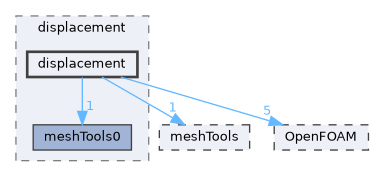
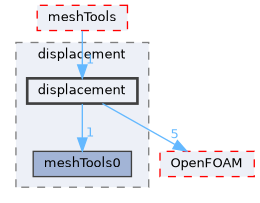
edge "displacement" -> "meshTools": reversed
node "meshTools": color grey25 -> red
node "OpenFOAM": color grey25 -> red
